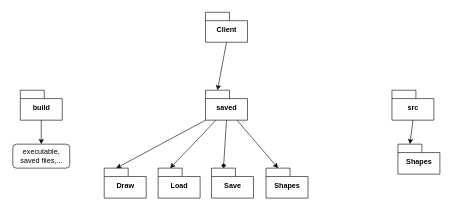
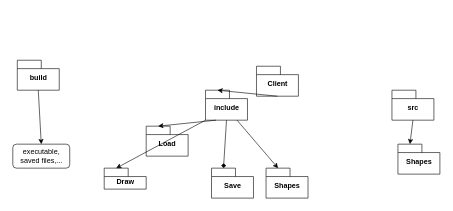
node "Client": moved (227, 27) -> (278, 81)
node "build": moved (41, 105) -> (38, 75)
node "saved": label "saved" -> "include"
node "Draw": size 42x30 -> 42x21
node "Load": moved (179, 183) -> (167, 141)
